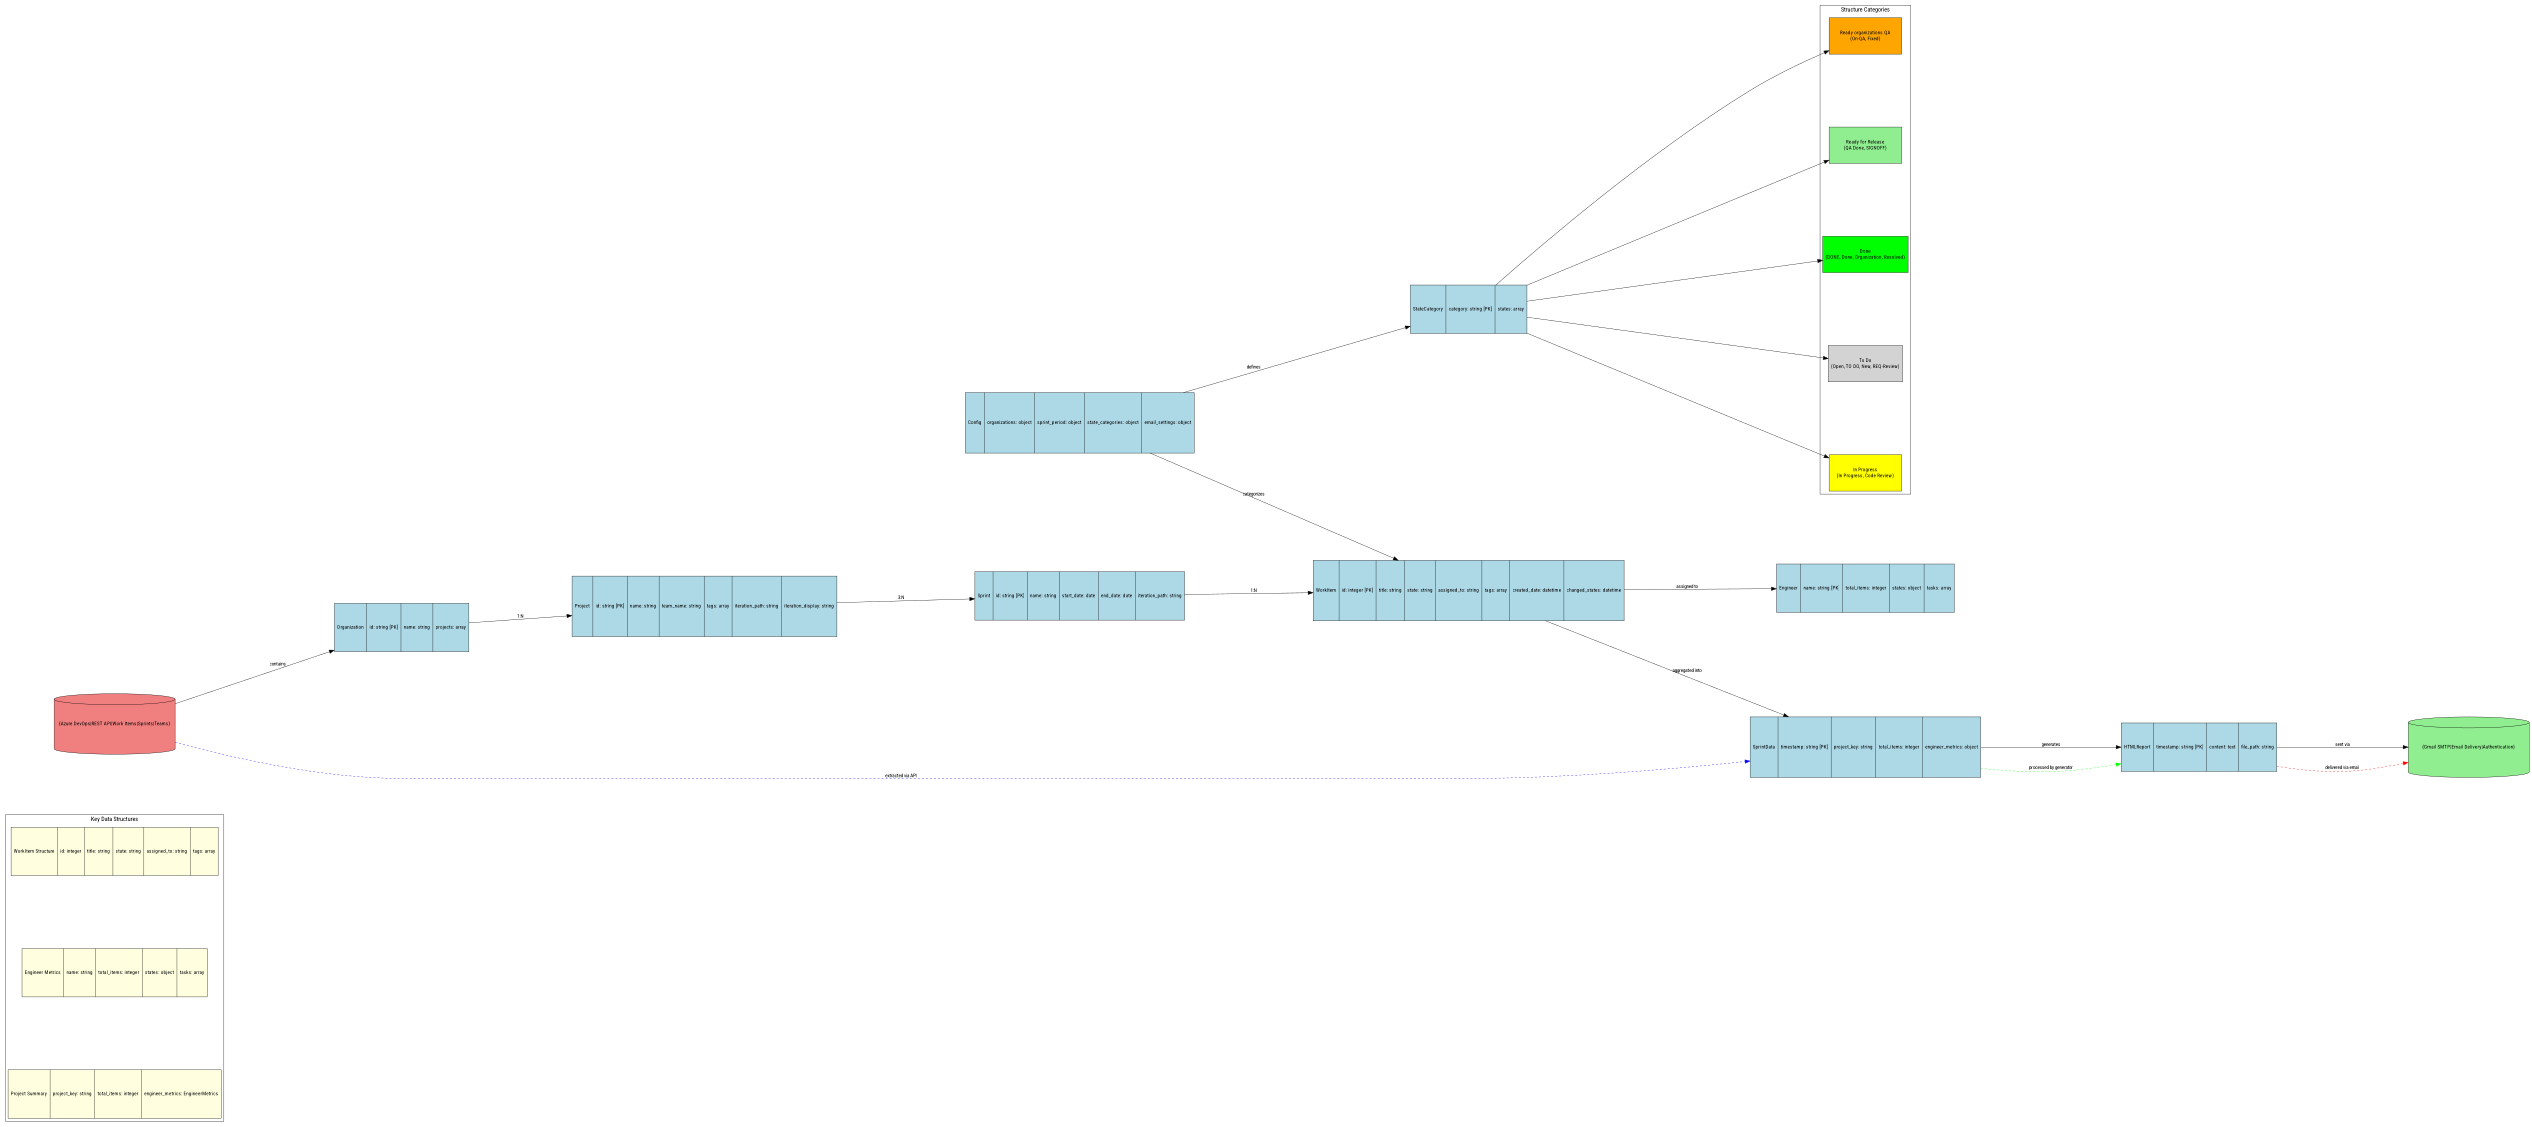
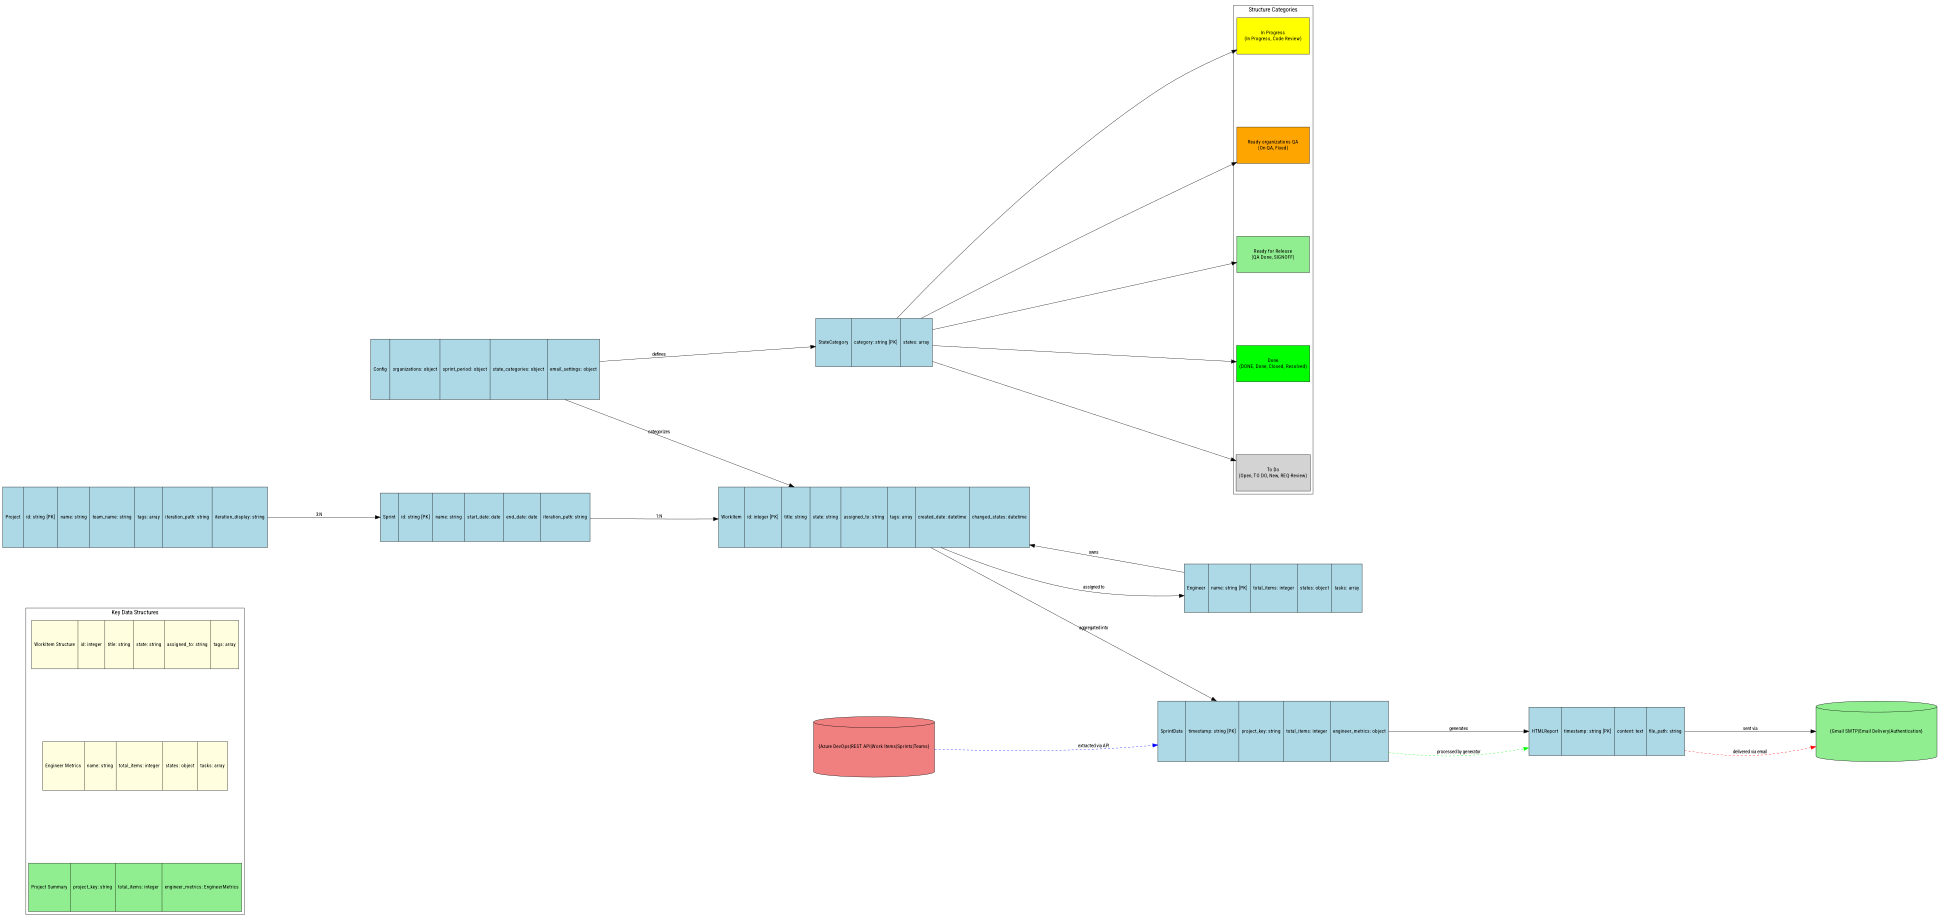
node "Done (DONE, Done, Organization, Resolved)": label "Done (DONE, Done, Organization, Resolved)" -> "Done (DONE, Done, Closed, Resolved)"
edge "Engineer" -> "WorkItem": added, label "owns"
node "Organization": removed
node "Project Summary": fillcolor lightyellow -> lightgreen
